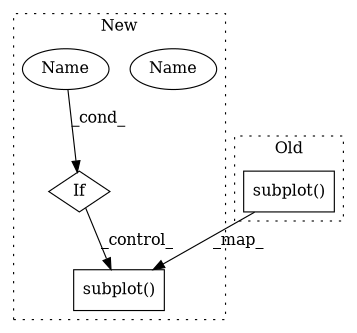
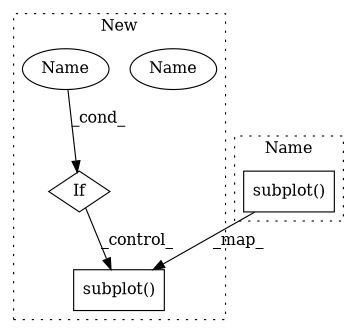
cluster "Old": label "Old" -> "Name"
